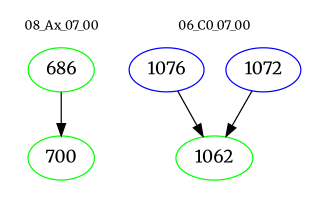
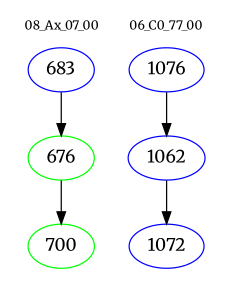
cluster "06_C0_07_00": label "06_C0_07_00" -> "06_C0_77_00"
node "683": added
node "686": label "686" -> "676"
edge "1072" -> "1062": reversed
node "1062": color green -> blue
